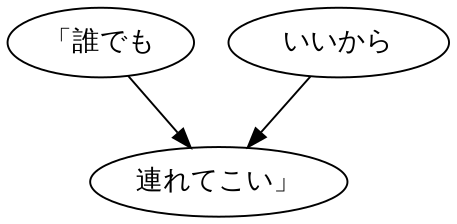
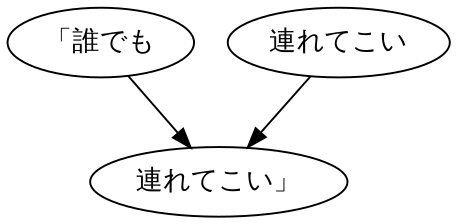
node "いいから": label "いいから" -> "連れてこい"
